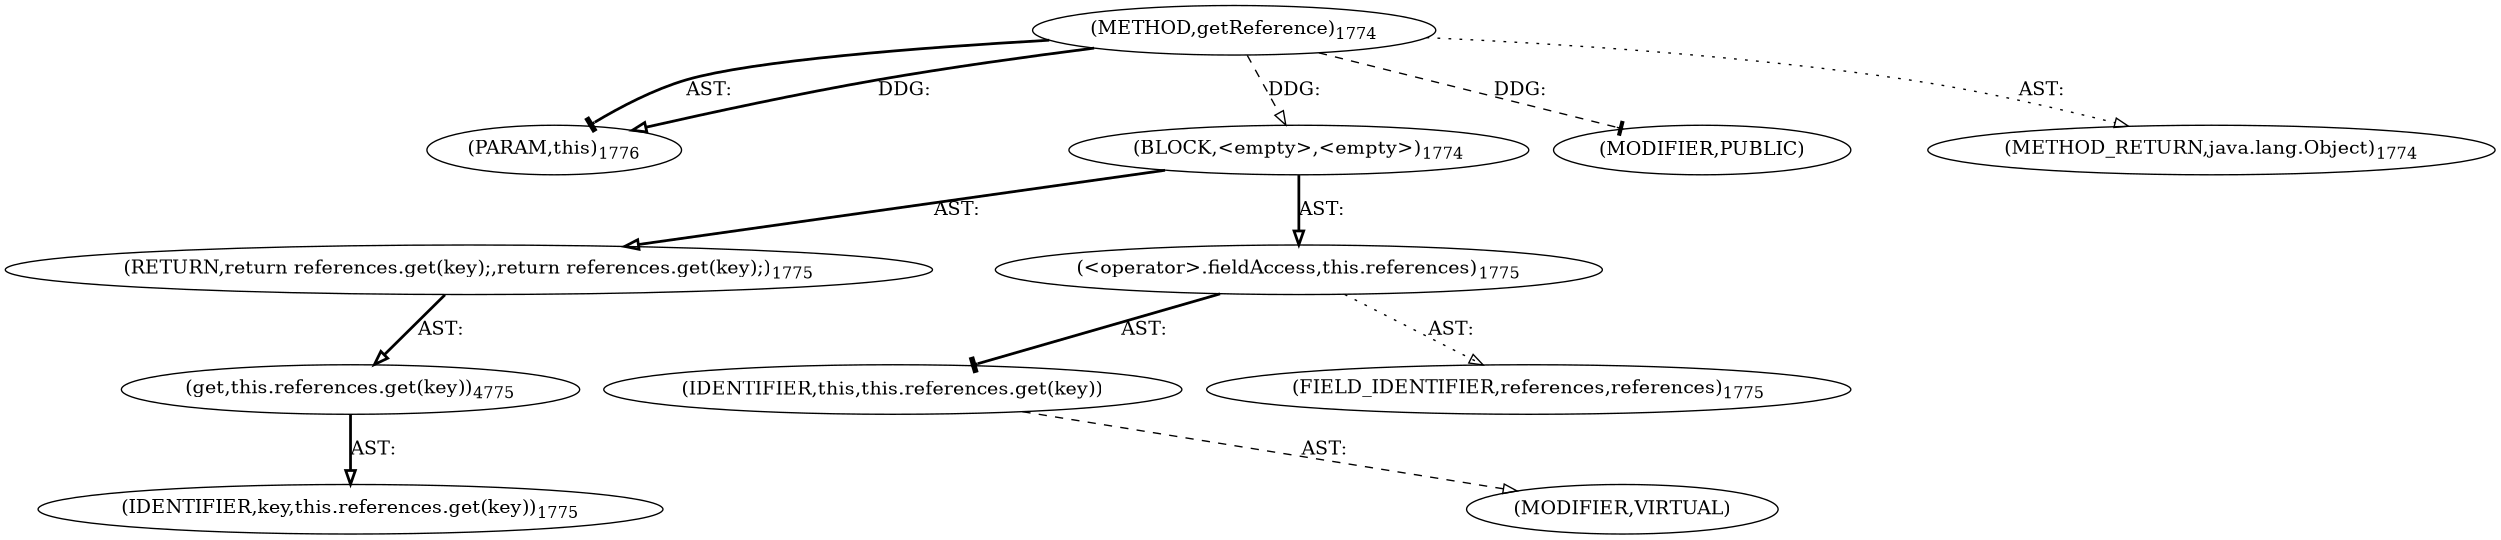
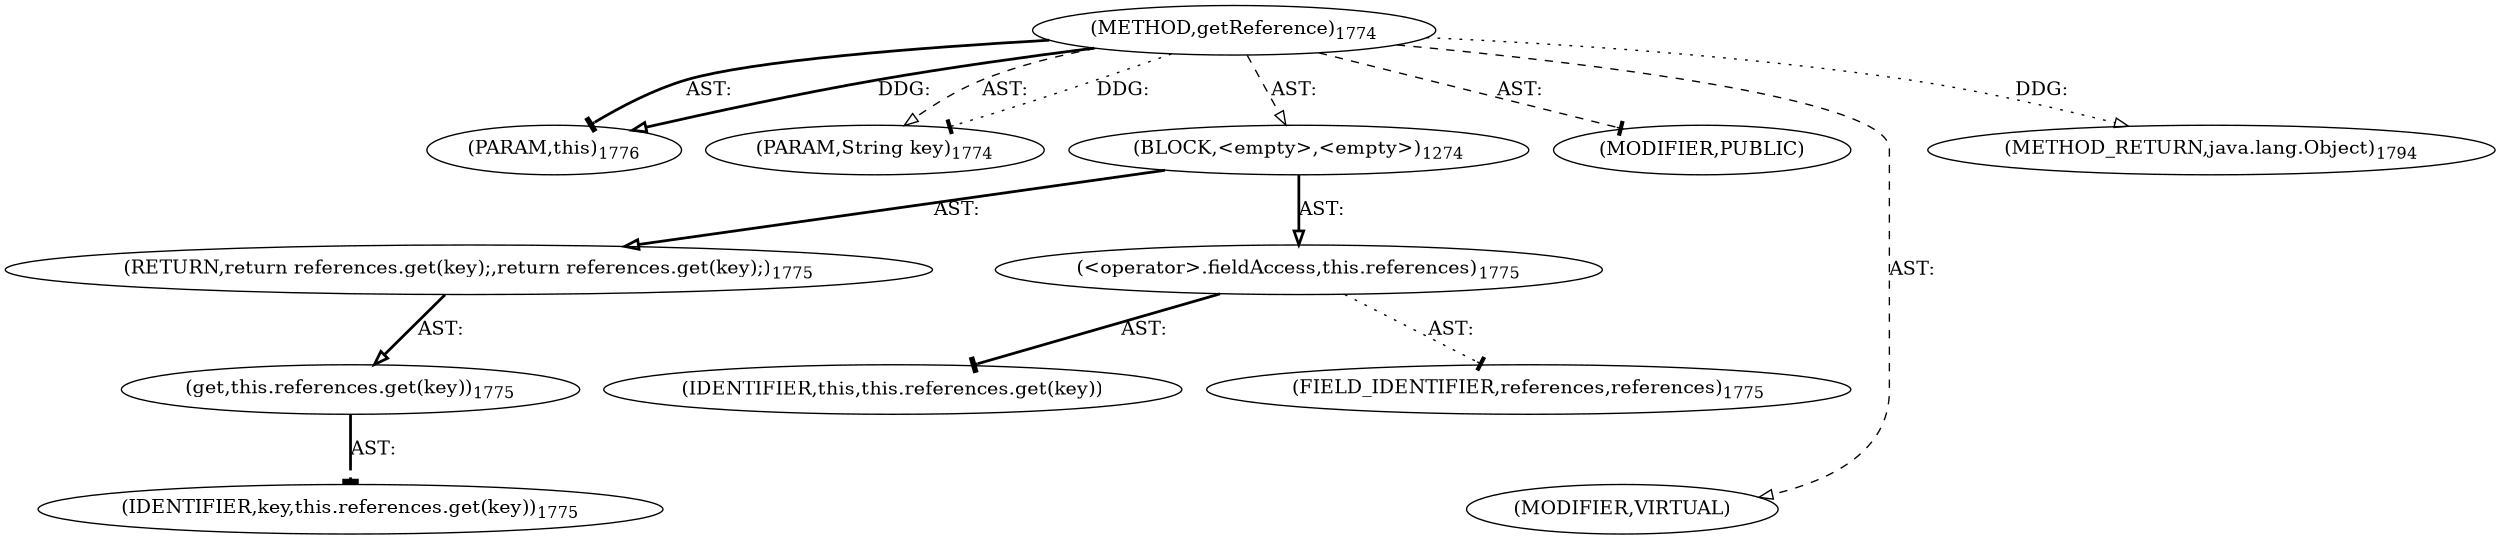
edge "(METHOD,getReference)" -> "(BLOCK,<empty>,<empty>)": label "DDG: " -> "AST: "
edge "(METHOD,getReference)" -> "(MODIFIER,PUBLIC)": label "DDG: " -> "AST: "
edge "(METHOD,getReference)" -> "(METHOD_RETURN,java.lang.Object)": label "AST: " -> "DDG: "
node "(BLOCK,<empty>,<empty>)": text "1774" -> "1274"
node "(METHOD_RETURN,java.lang.Object)": text "1774" -> "1794"
node "(PARAM,String key)": added
edge "(<operator>.fieldAccess,this.references)" -> "(FIELD_IDENTIFIER,references,references)": arrowhead onormal -> tee
node "(get,this.references.get(key))": text "4775" -> "1775"
edge "(get,this.references.get(key))" -> "(IDENTIFIER,key,this.references.get(key))": arrowhead onormal -> tee
edge "(IDENTIFIER,this,this.references.get(key))" -> "(MODIFIER,VIRTUAL)": now "(METHOD,getReference)" -> "(MODIFIER,VIRTUAL)"
